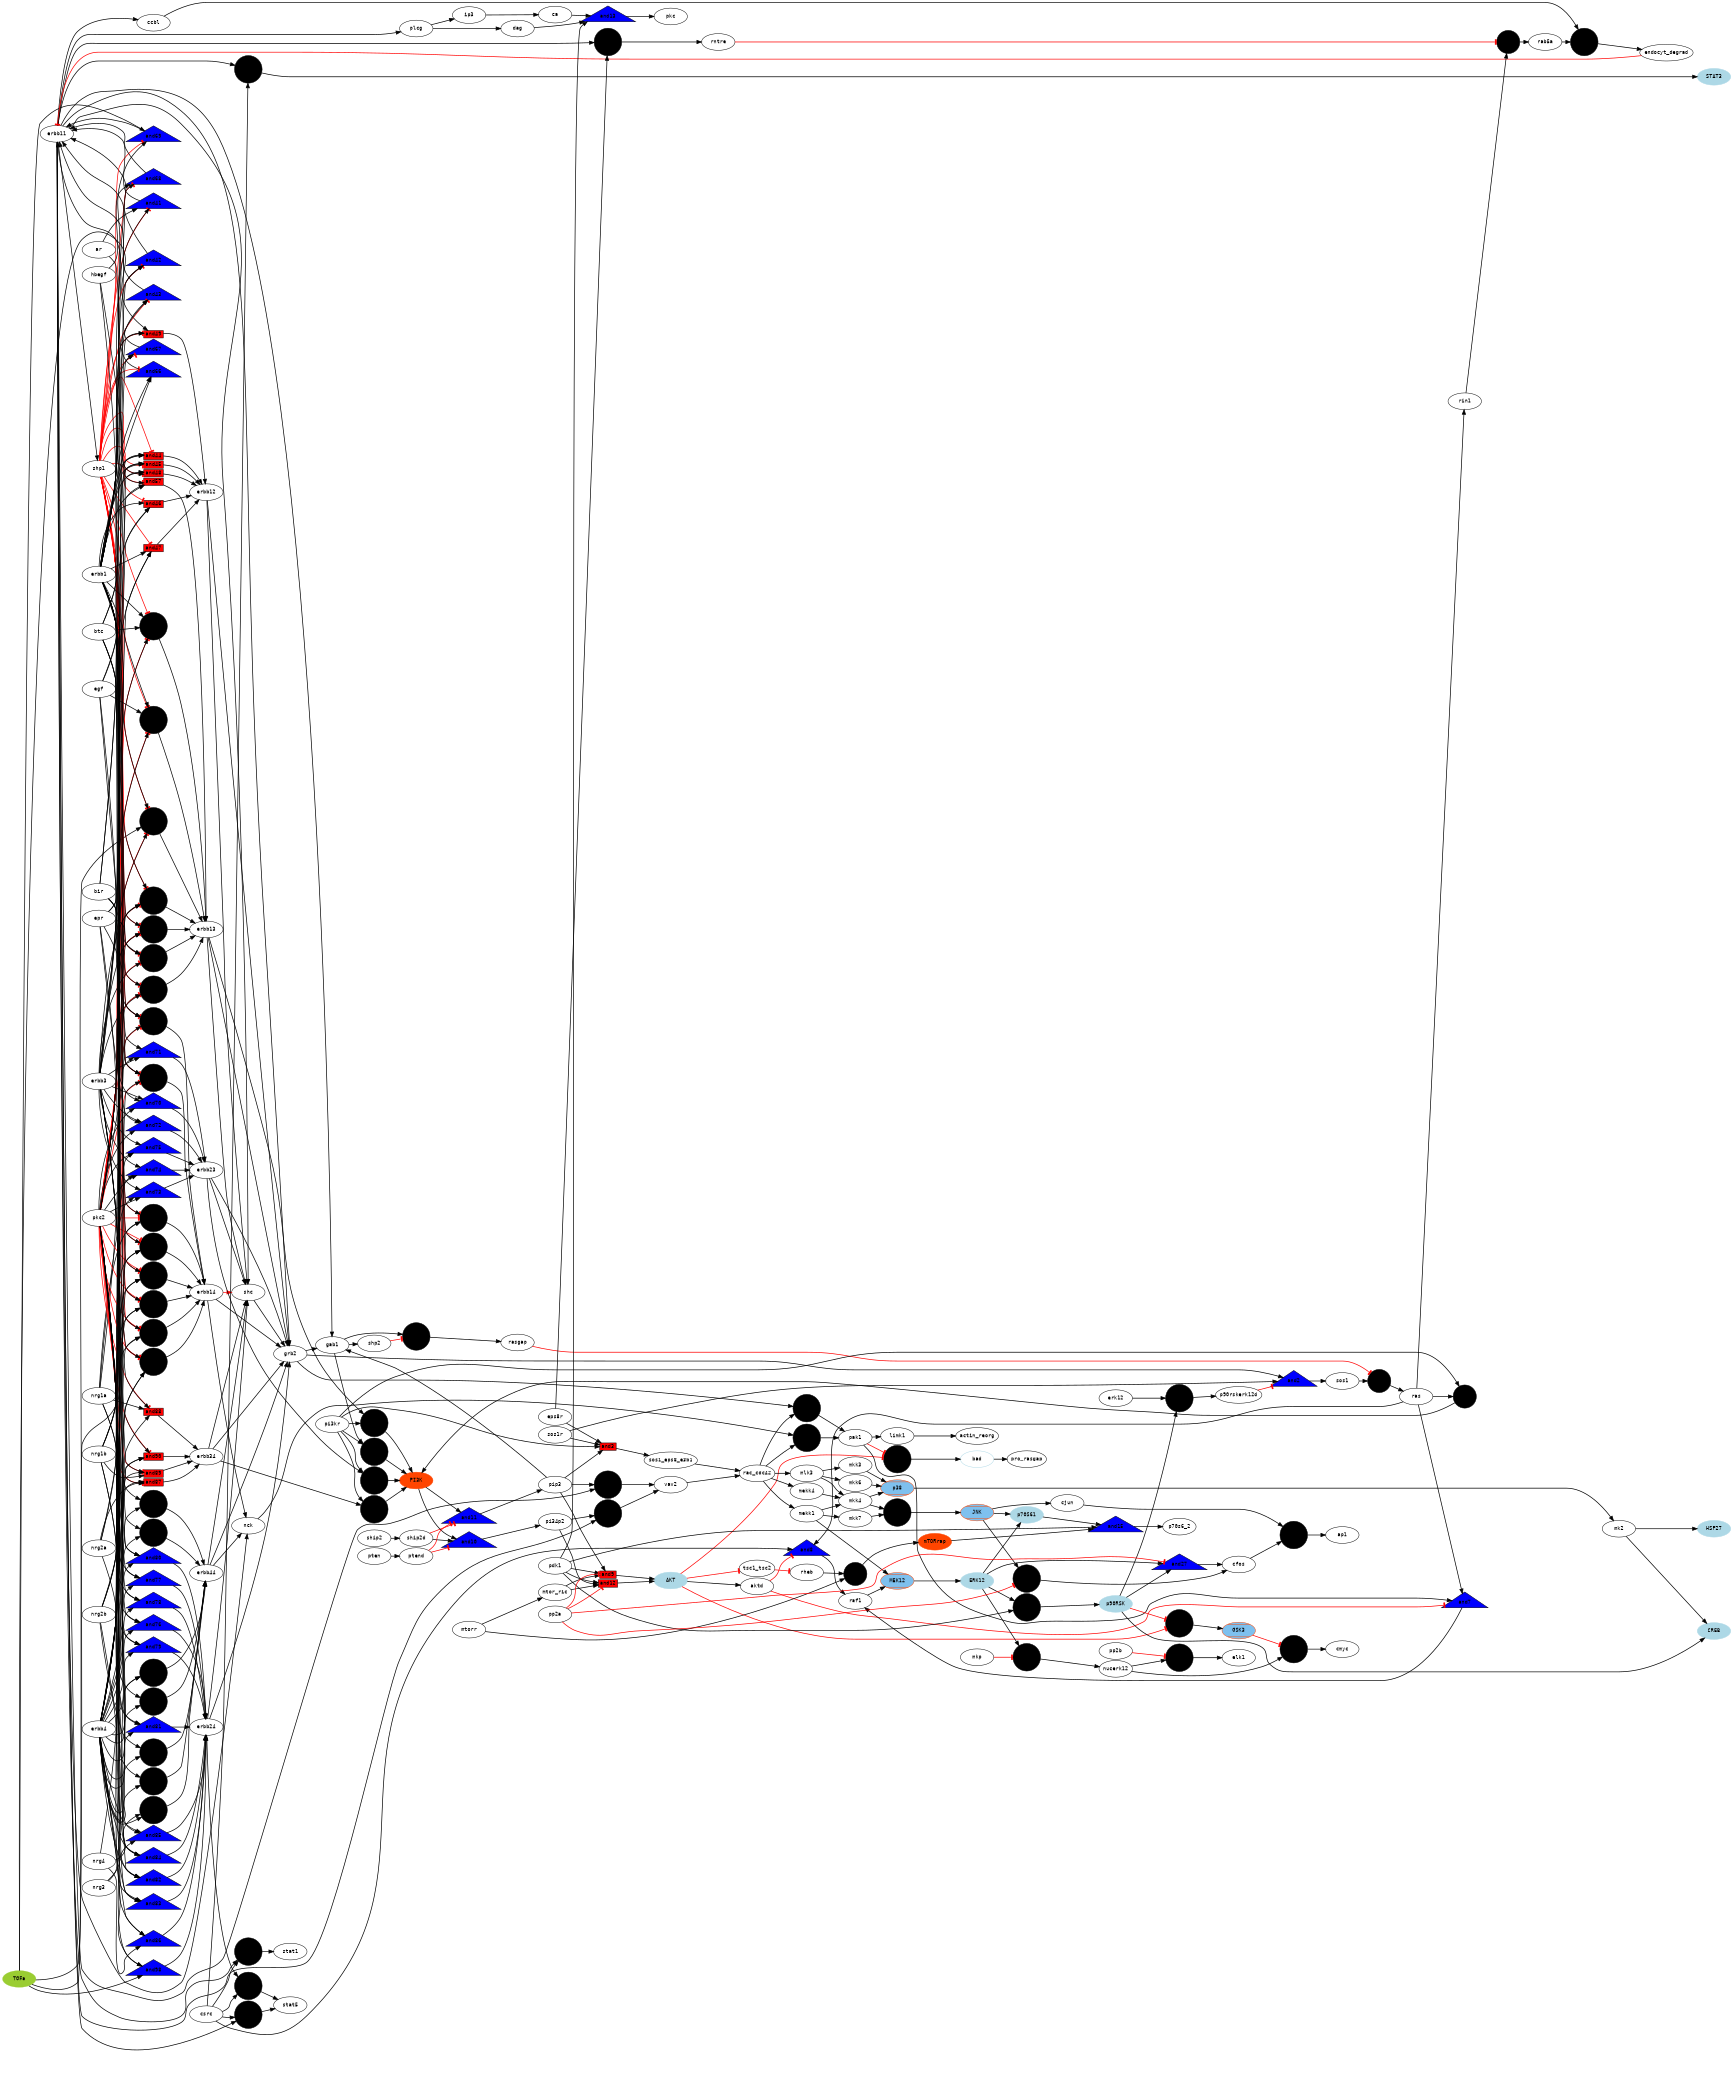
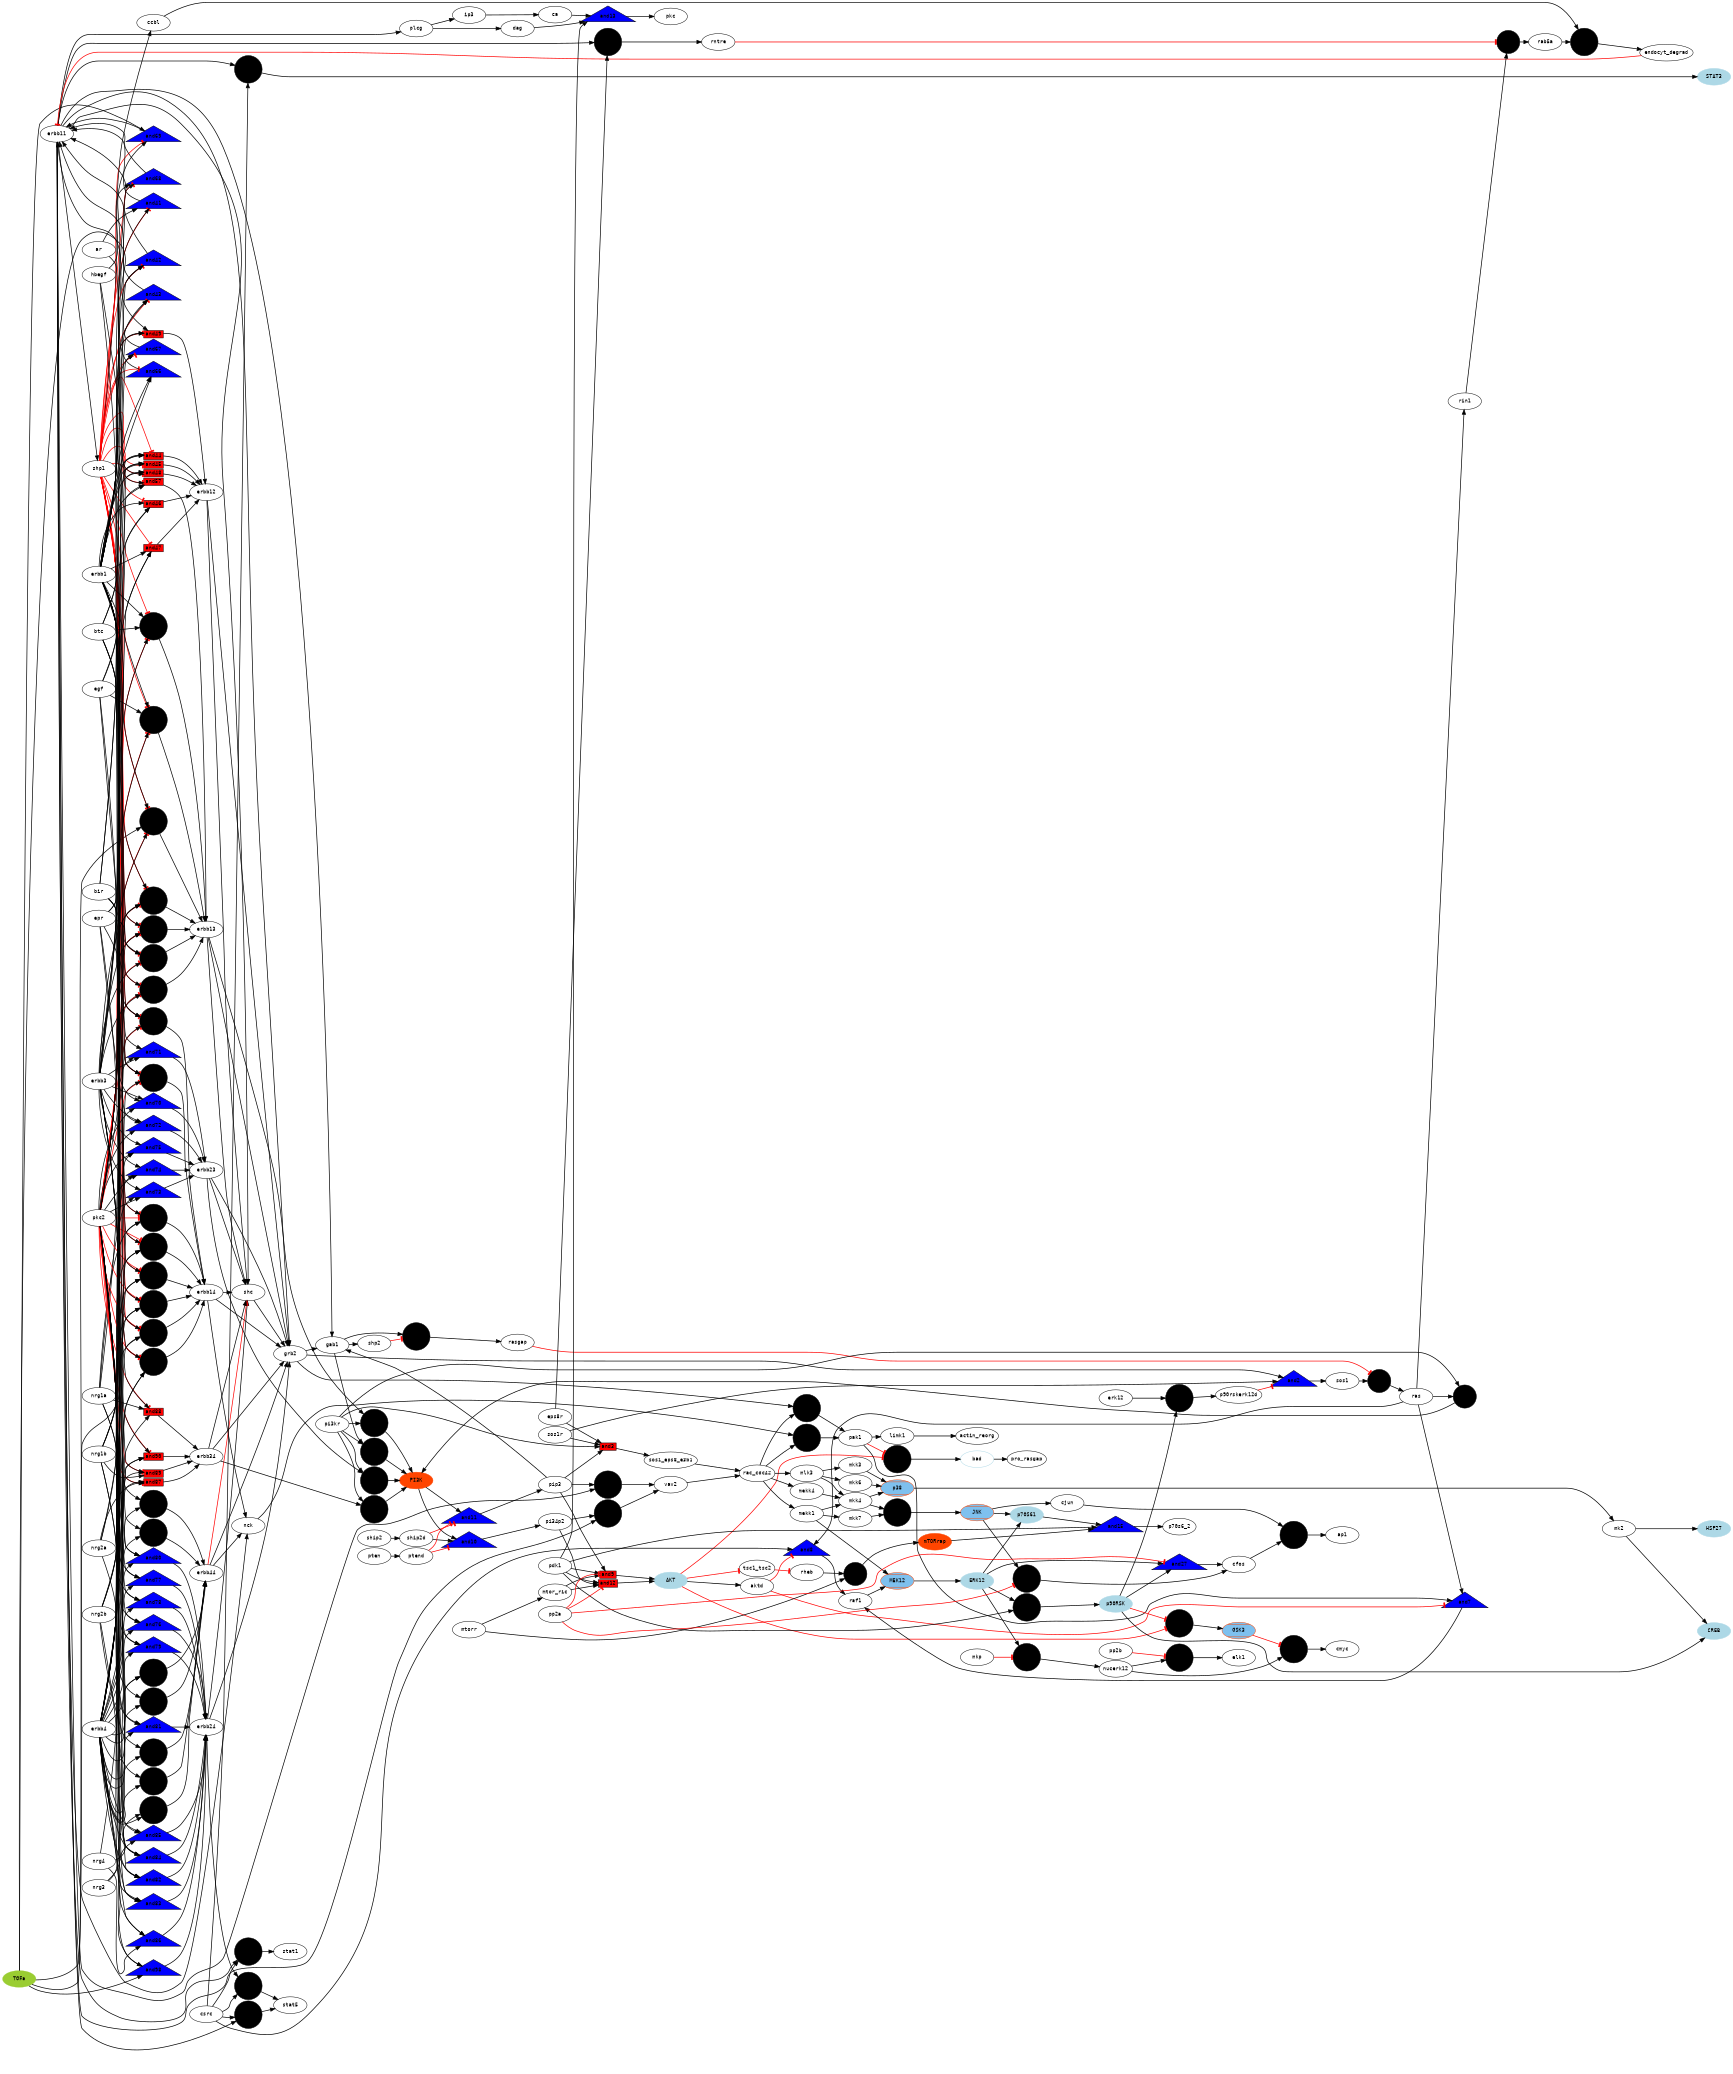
edge "erbb11" -> "ccbl": now "shp1" -> "ccbl"
edge "erbb14" -> "shc": color red -> black
edge "erbb44" -> "shc": color black -> red
